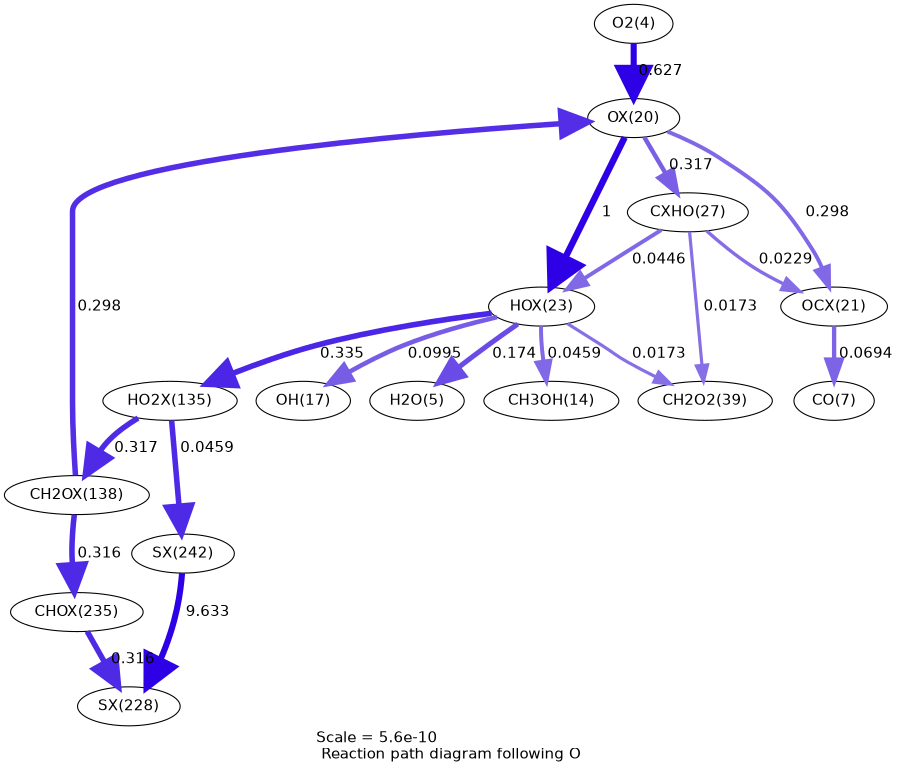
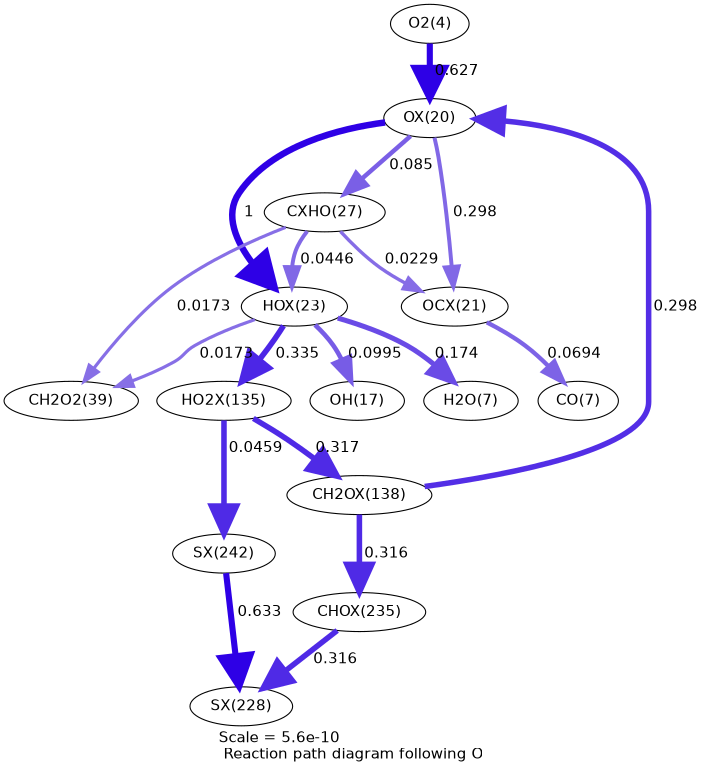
edge "OX(20)" -> "CXHO(27)": label " 0.317" -> " 0.085"
node "H2O(5)": label "H2O(5)" -> "H2O(7)"
node "CH3OH(14)": removed
edge "SX(242)" -> "SX(228)": label " 9.633" -> " 0.633"
